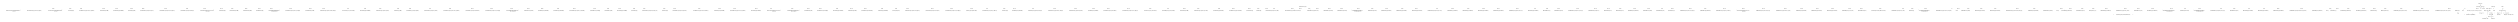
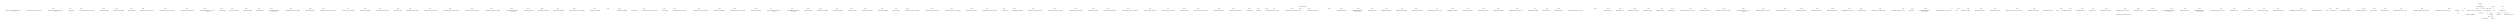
node "(Call,WriteBlobMSBShort(image,0xa))": removed
node "(Call,WriteBlobMSBShort(image,PictInfoOp))": removed
node "(Call,WriteBlobMSBShort(image,(unsigned short) i))": removed
